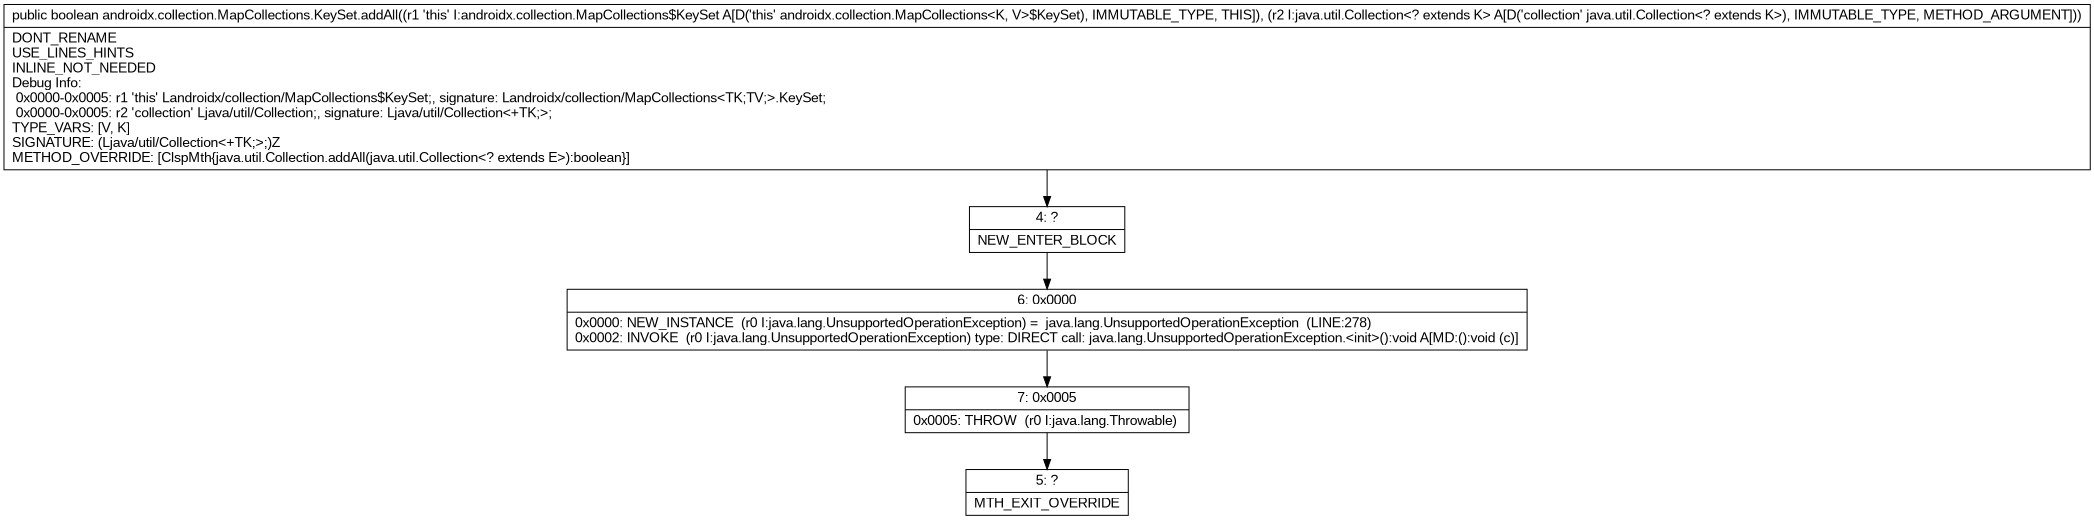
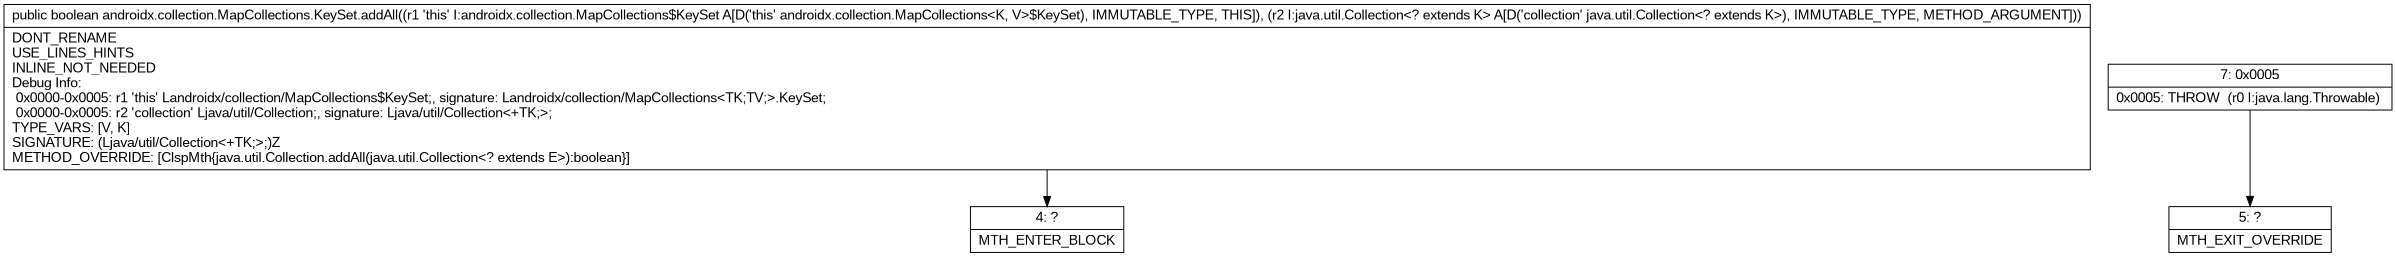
node "4: ?": text "NEW_ENTER_BLOCK" -> "MTH_ENTER_BLOCK"
node "6: 0x0000": removed
